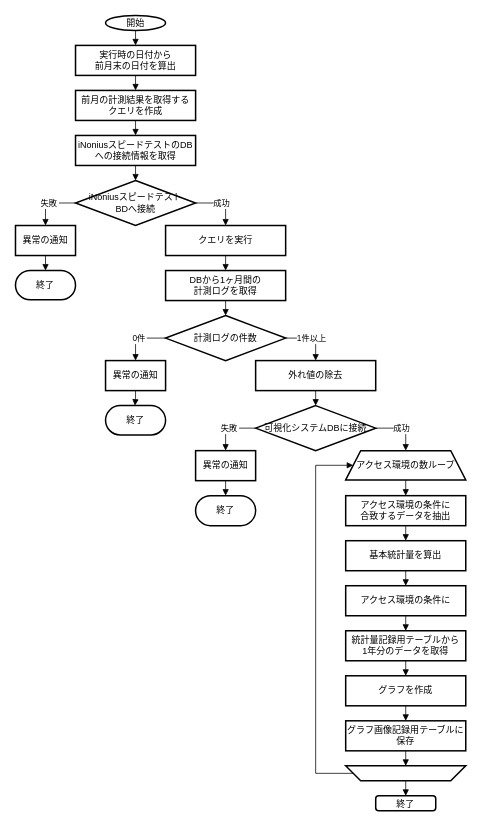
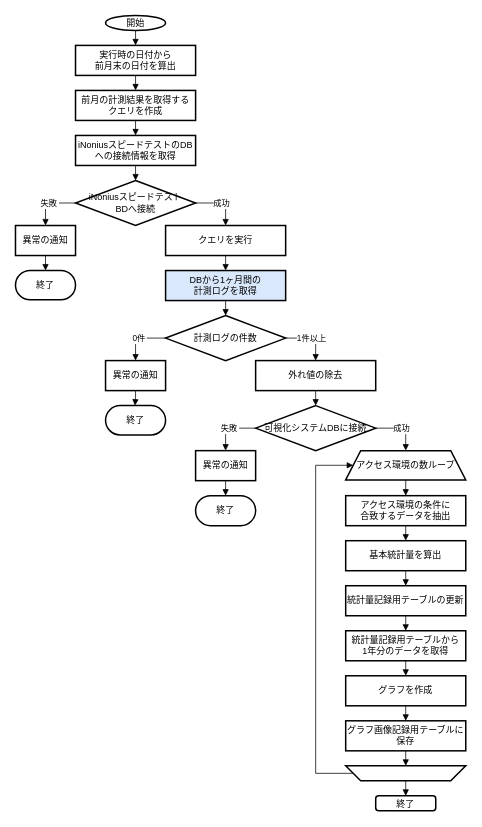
node "DBから1ヶ月間の 計測ログを取得": fillcolor #ffffff -> #dae8fc
node "アクセス環境の条件に": label "アクセス環境の条件に" -> "統計量記録用テーブルの更新"
